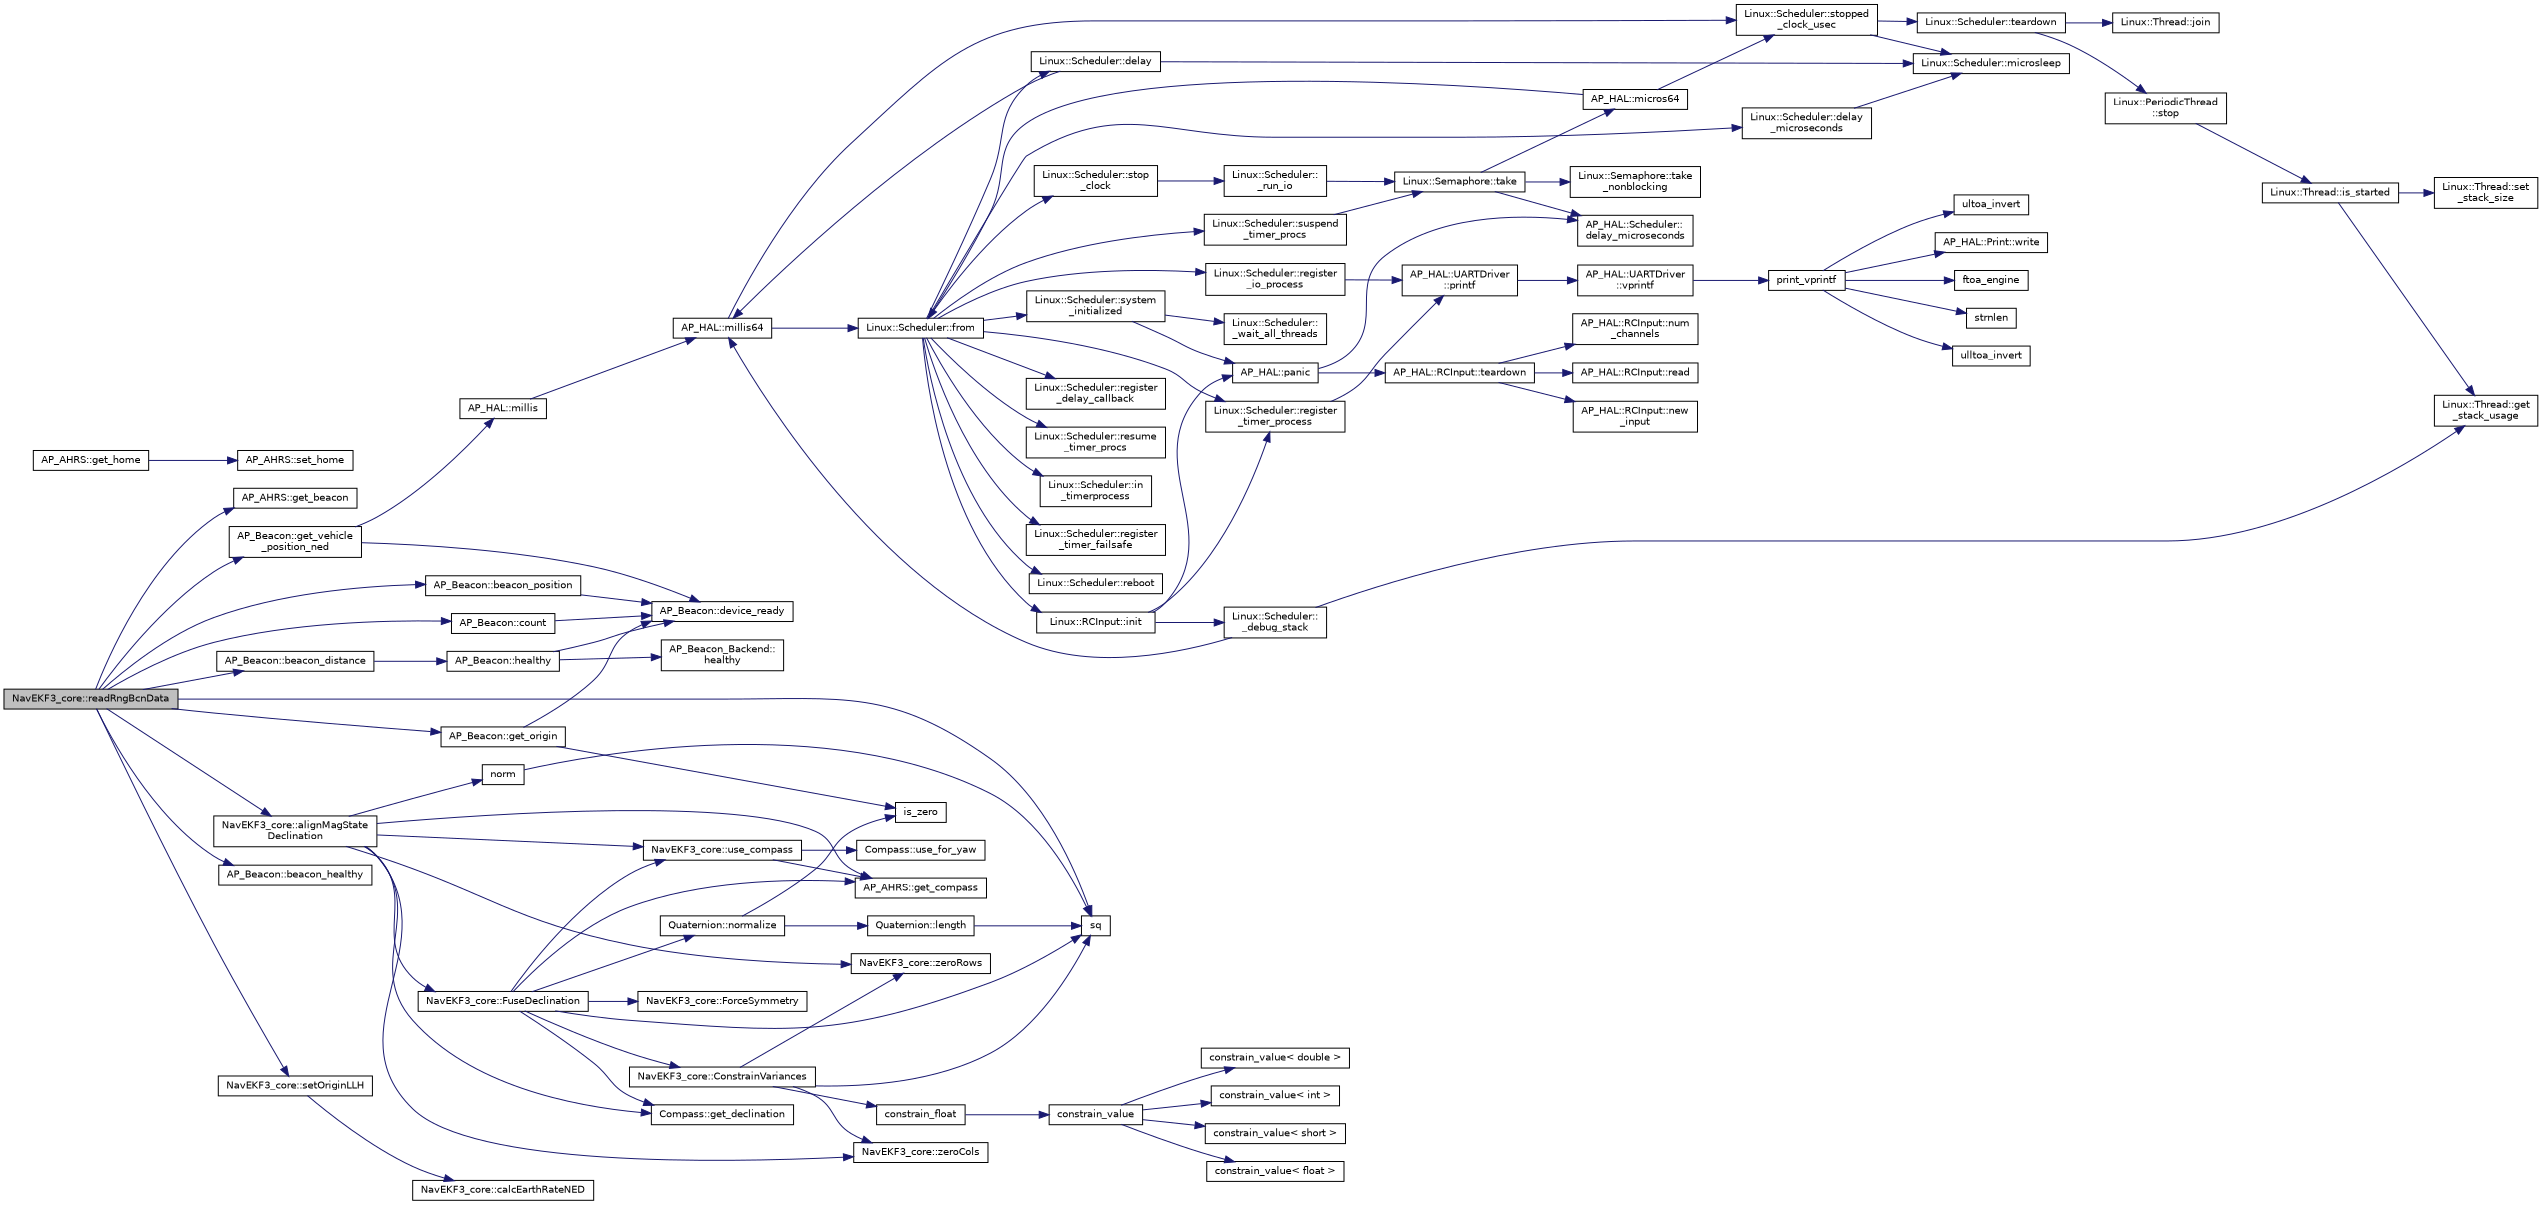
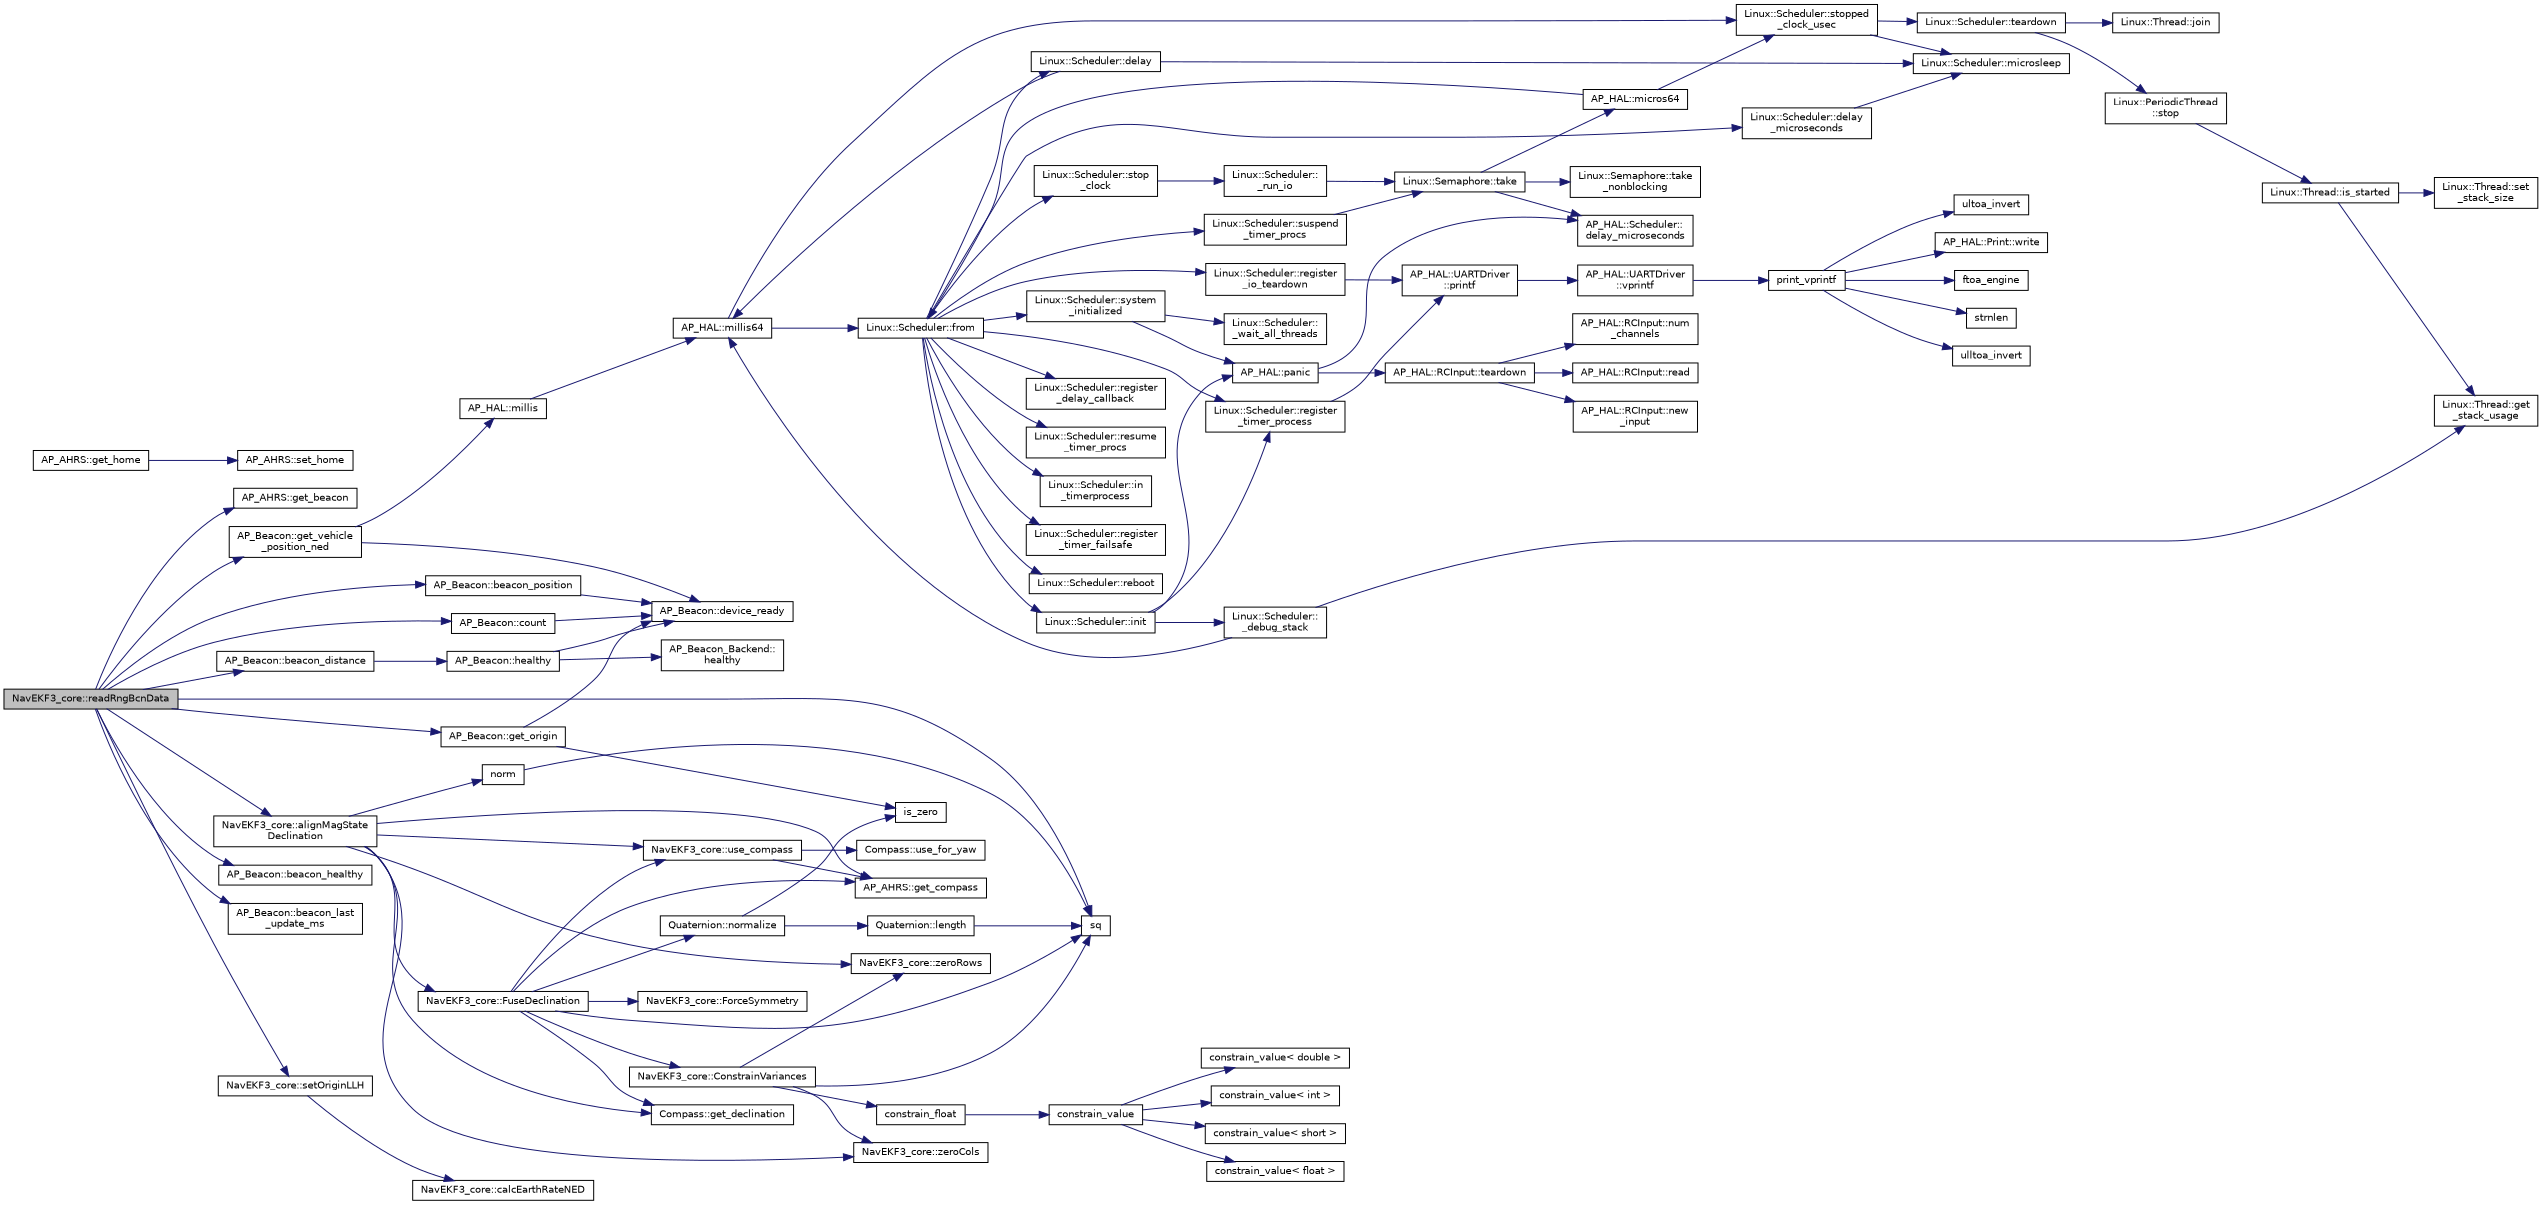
node "Linux::Scheduler::register _io_process": label "Linux::Scheduler::register _io_process" -> "Linux::Scheduler::register _io_teardown"
node "Linux::RCInput::init": label "Linux::RCInput::init" -> "Linux::Scheduler::init"
node "AP_Beacon::beacon_last _update_ms": added
